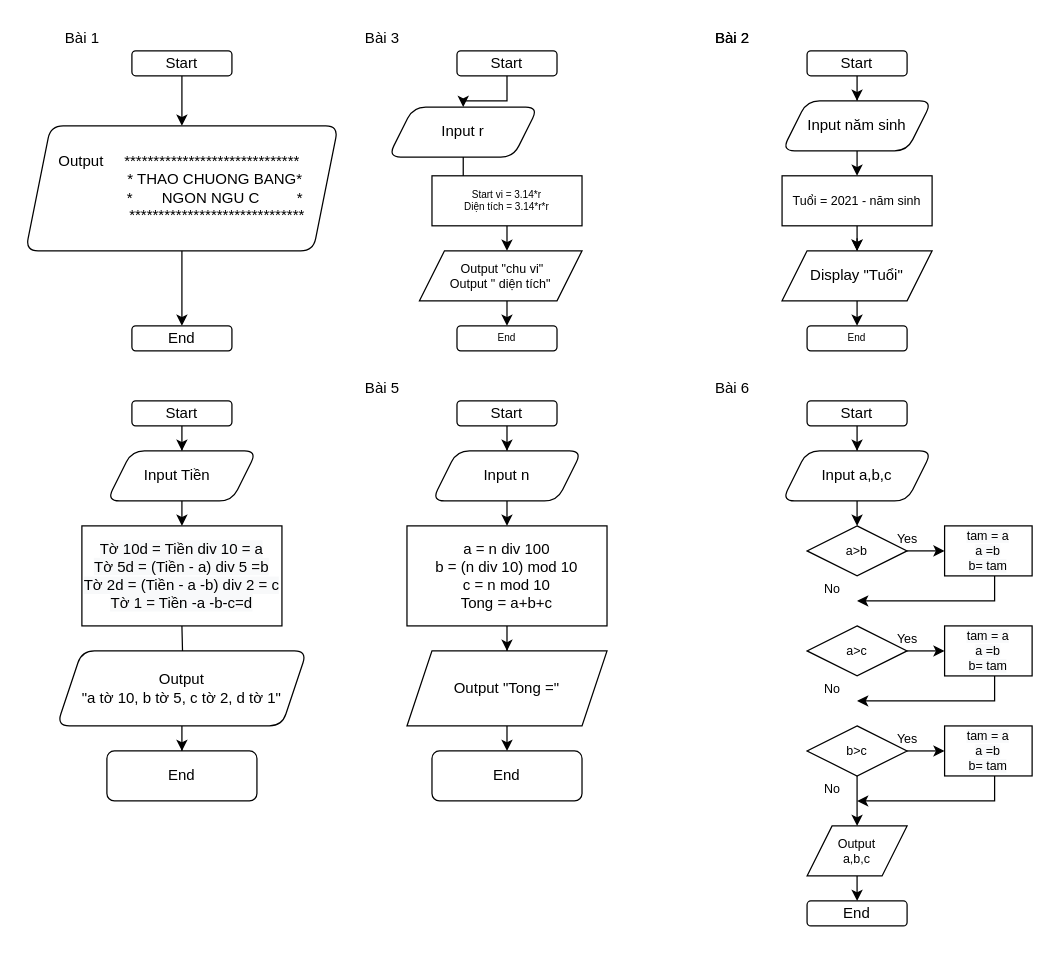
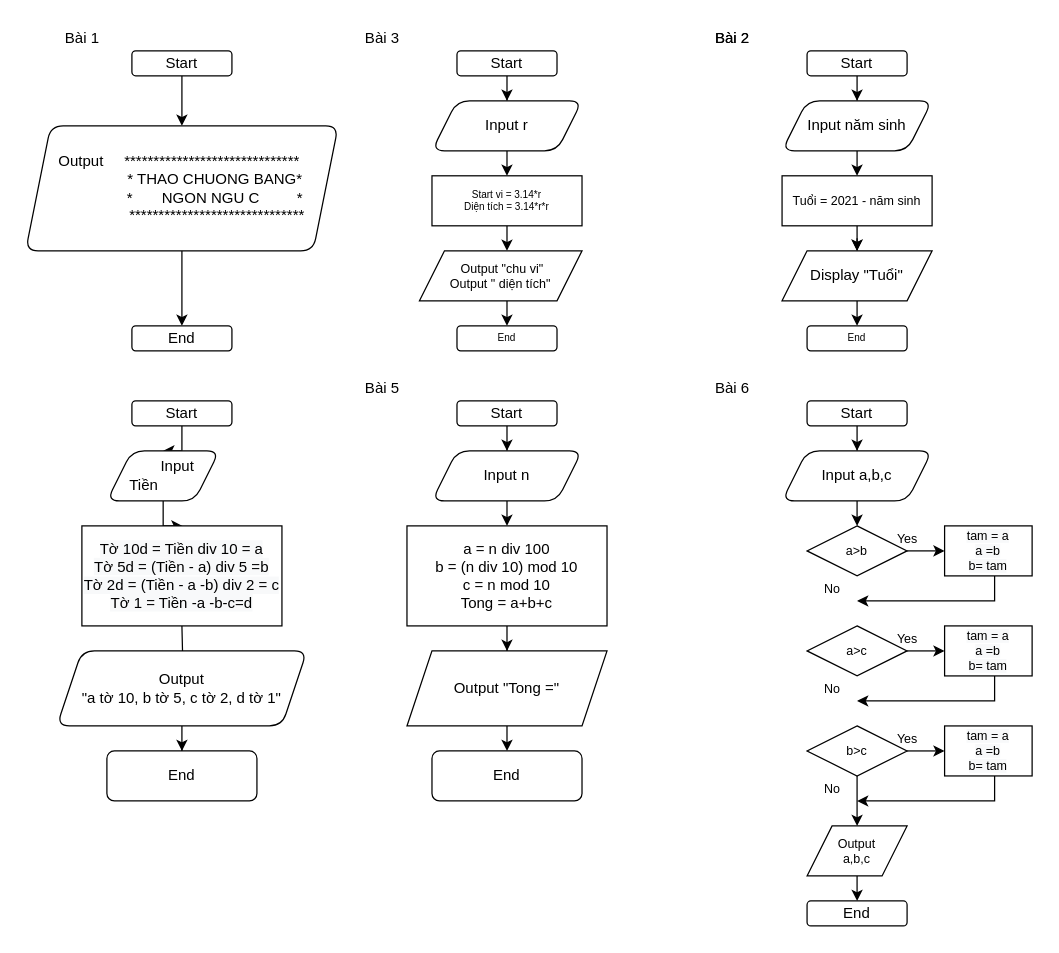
node "Input r": moved (463, 132) -> (507, 126)
node "Input Tiền": size 150x50 -> 113x50
